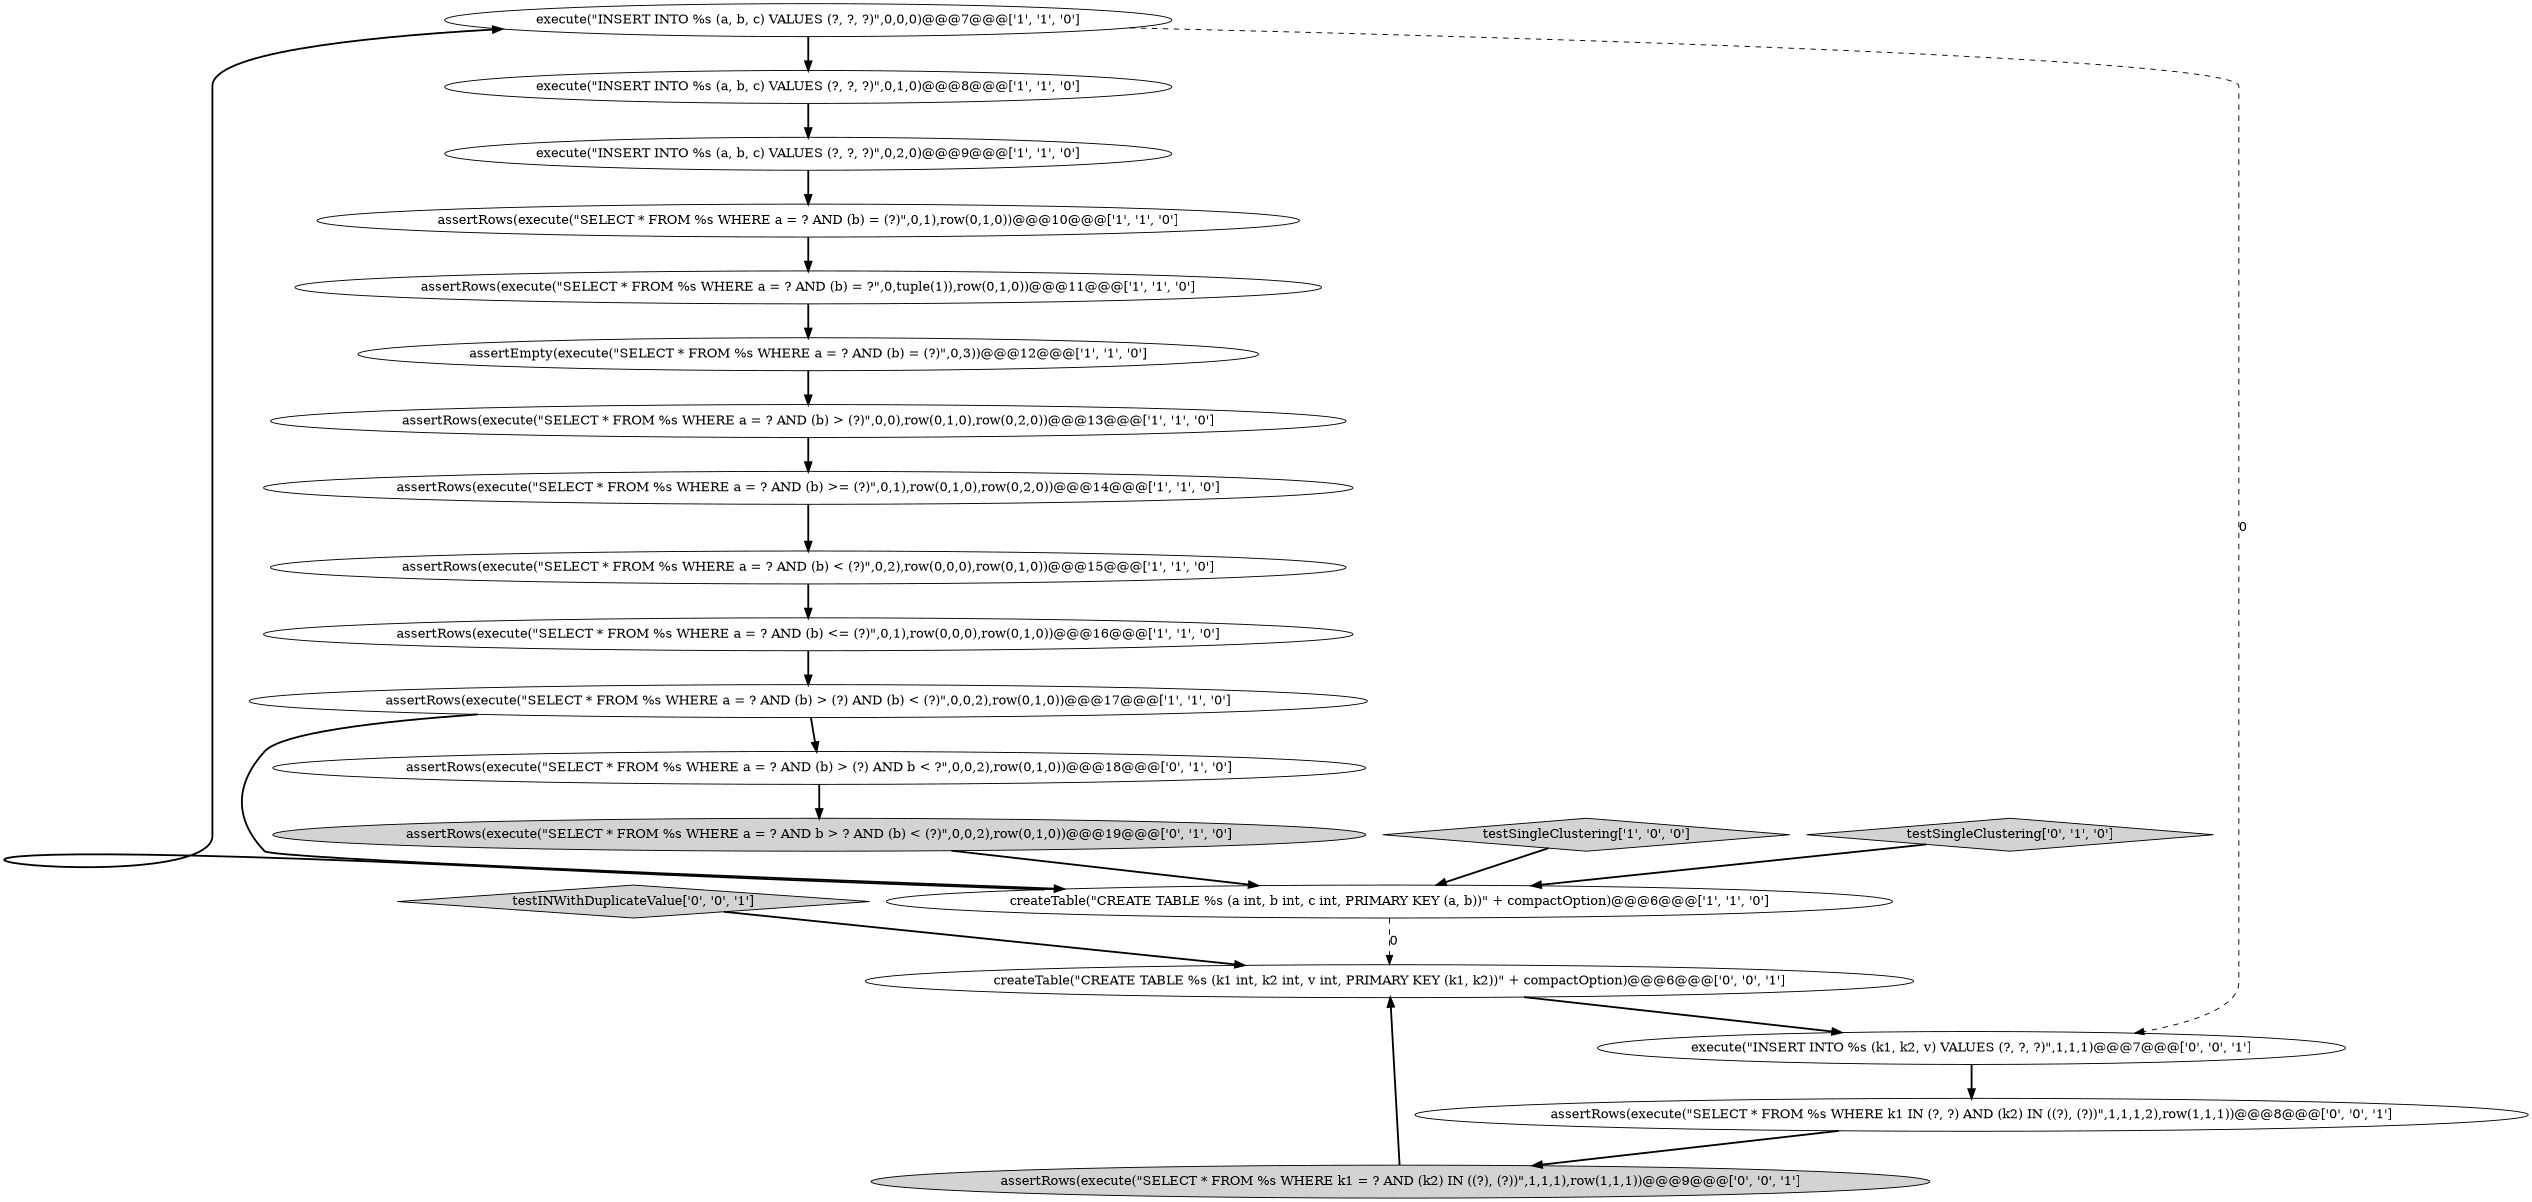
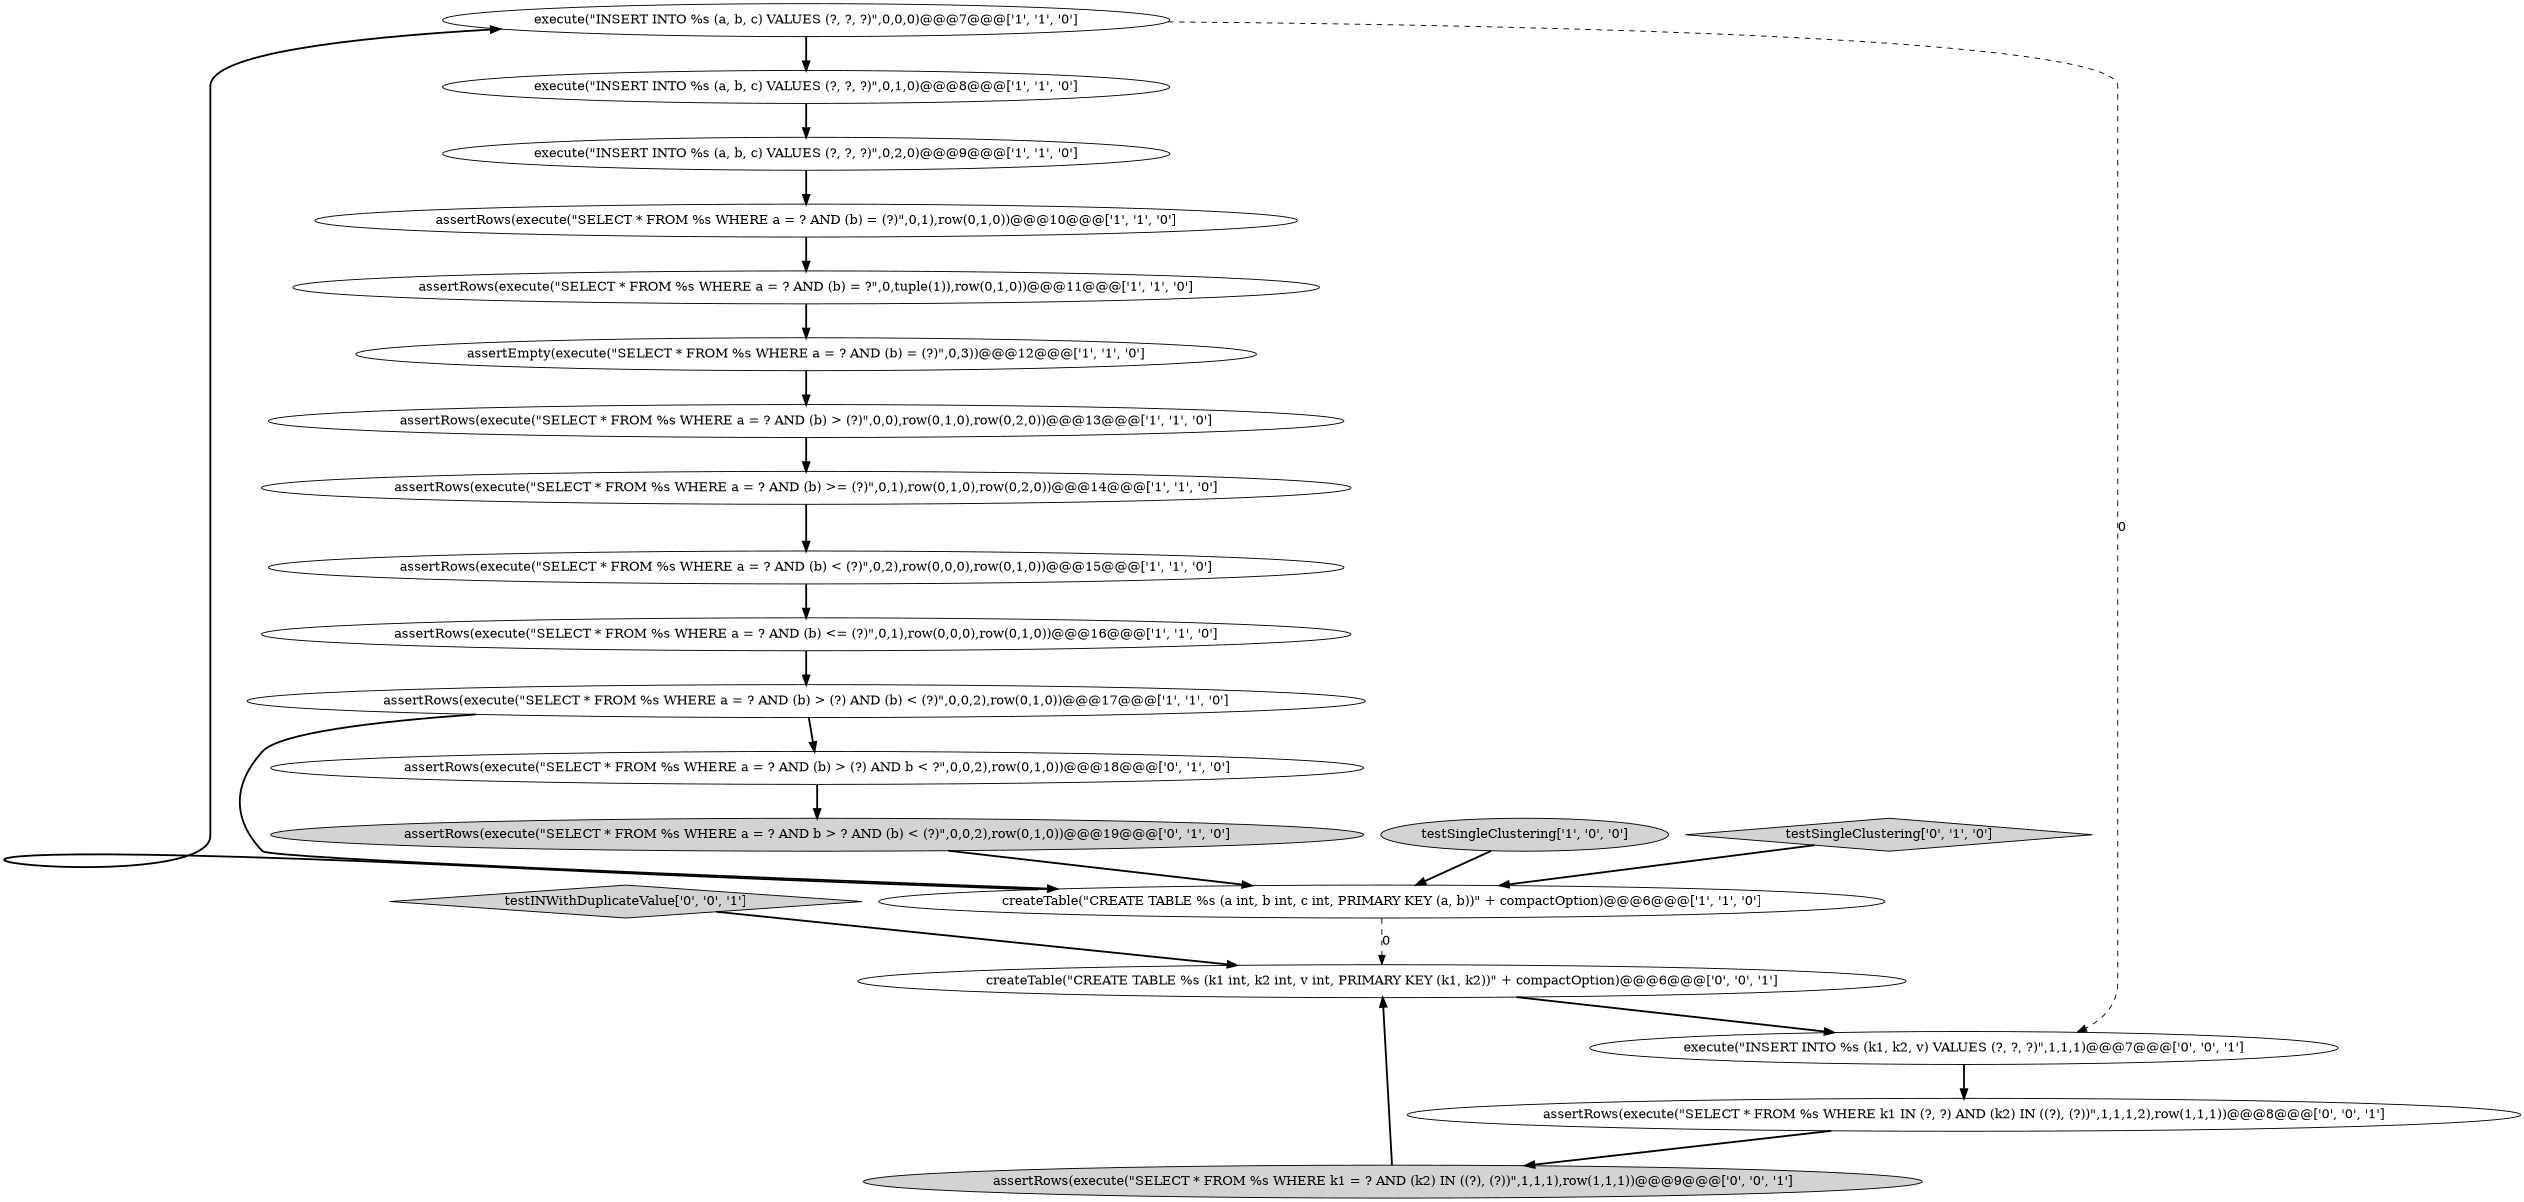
node "testSingleClustering['1', '0', '0']": shape diamond -> ellipse
